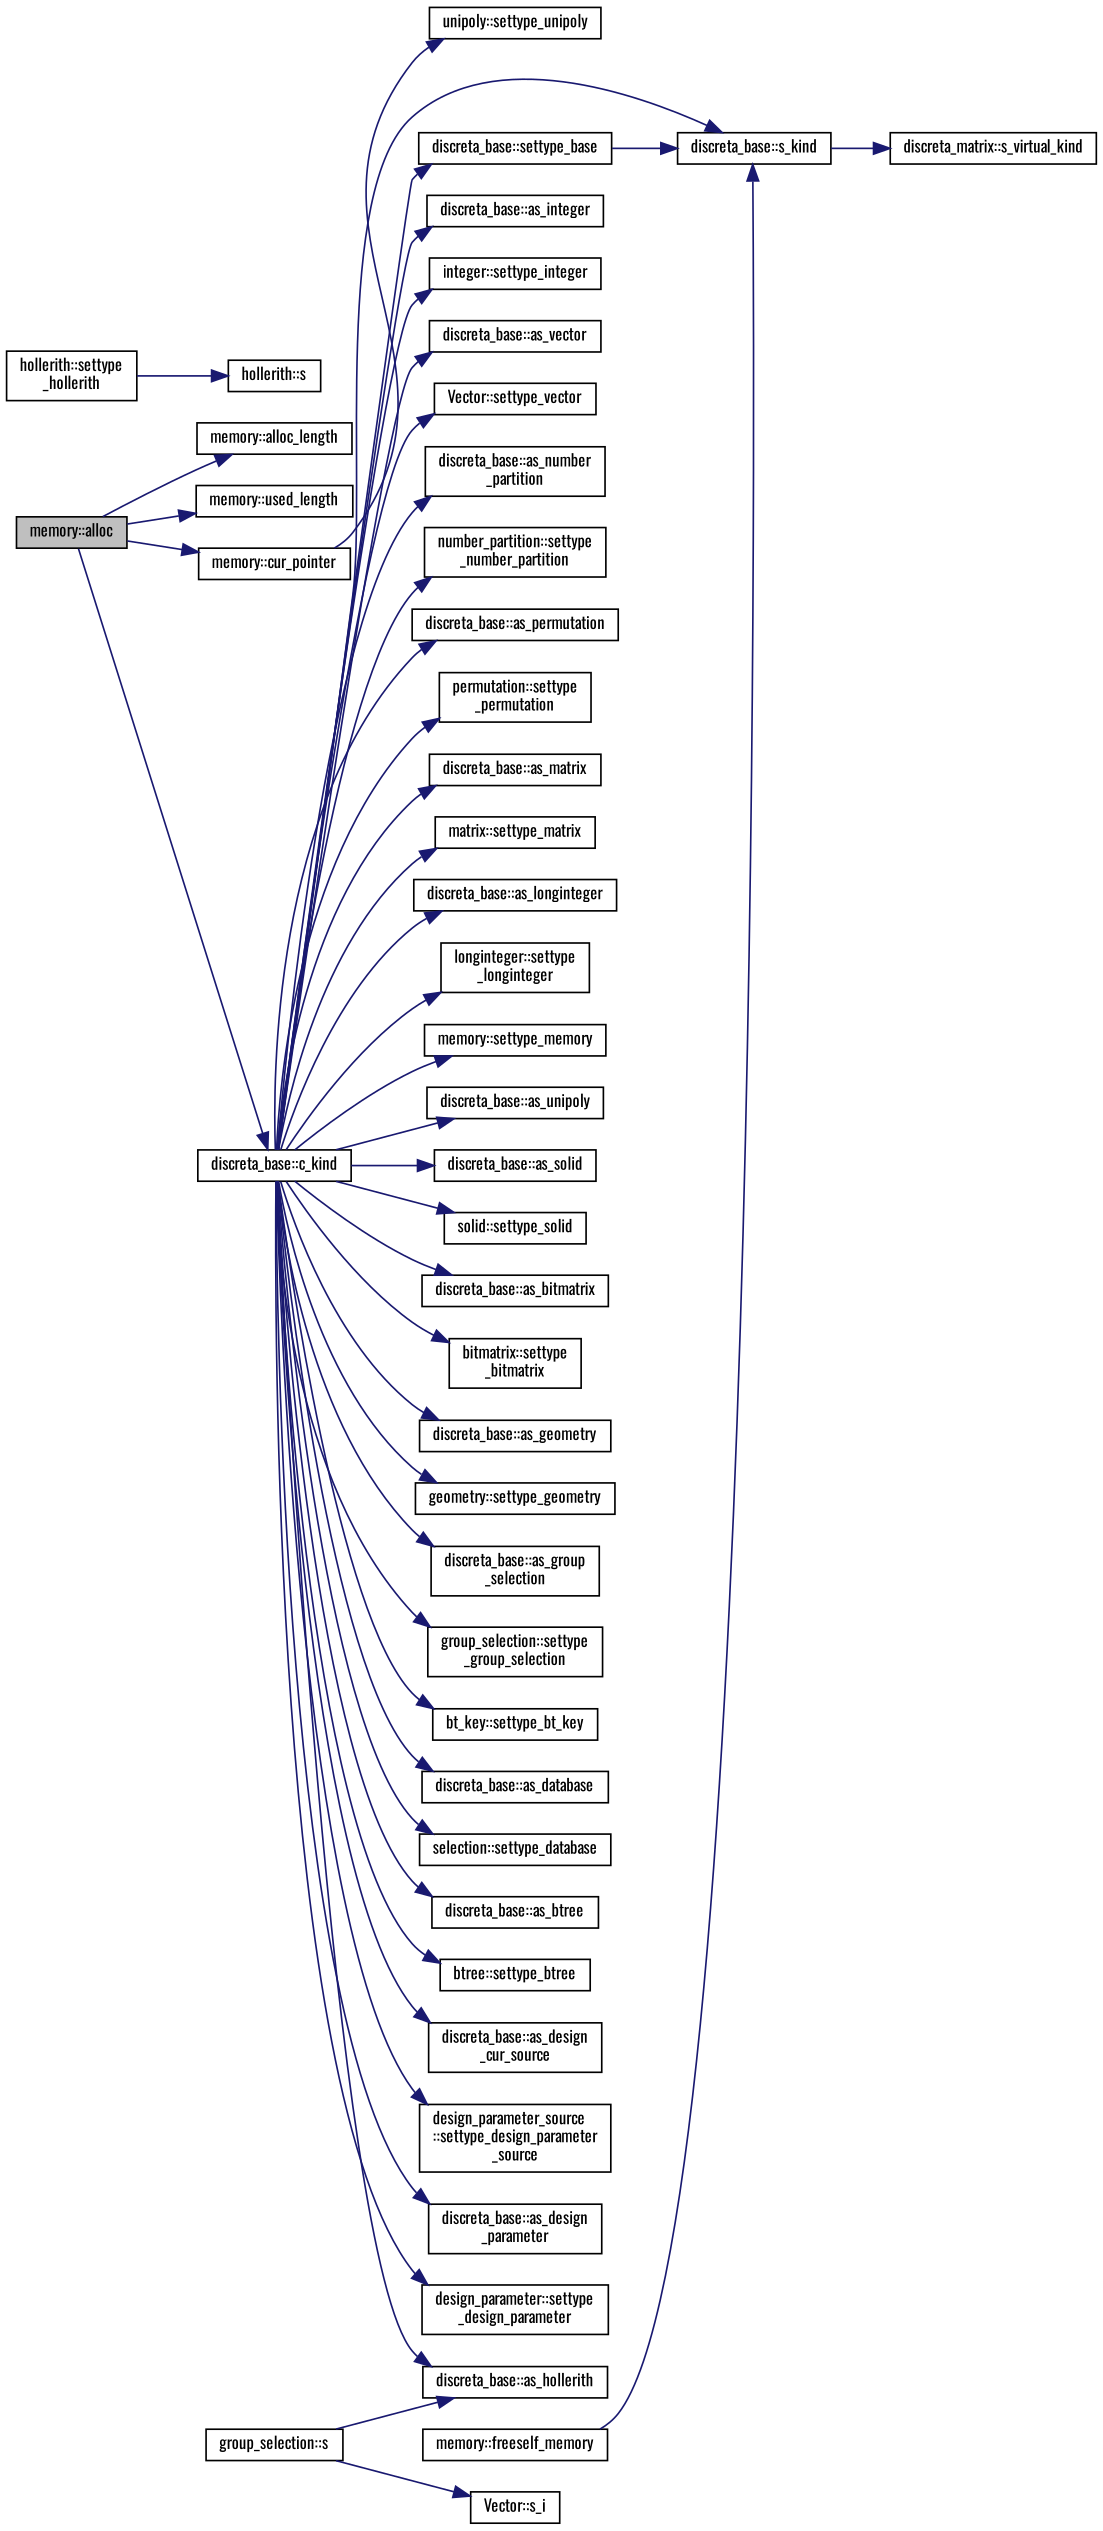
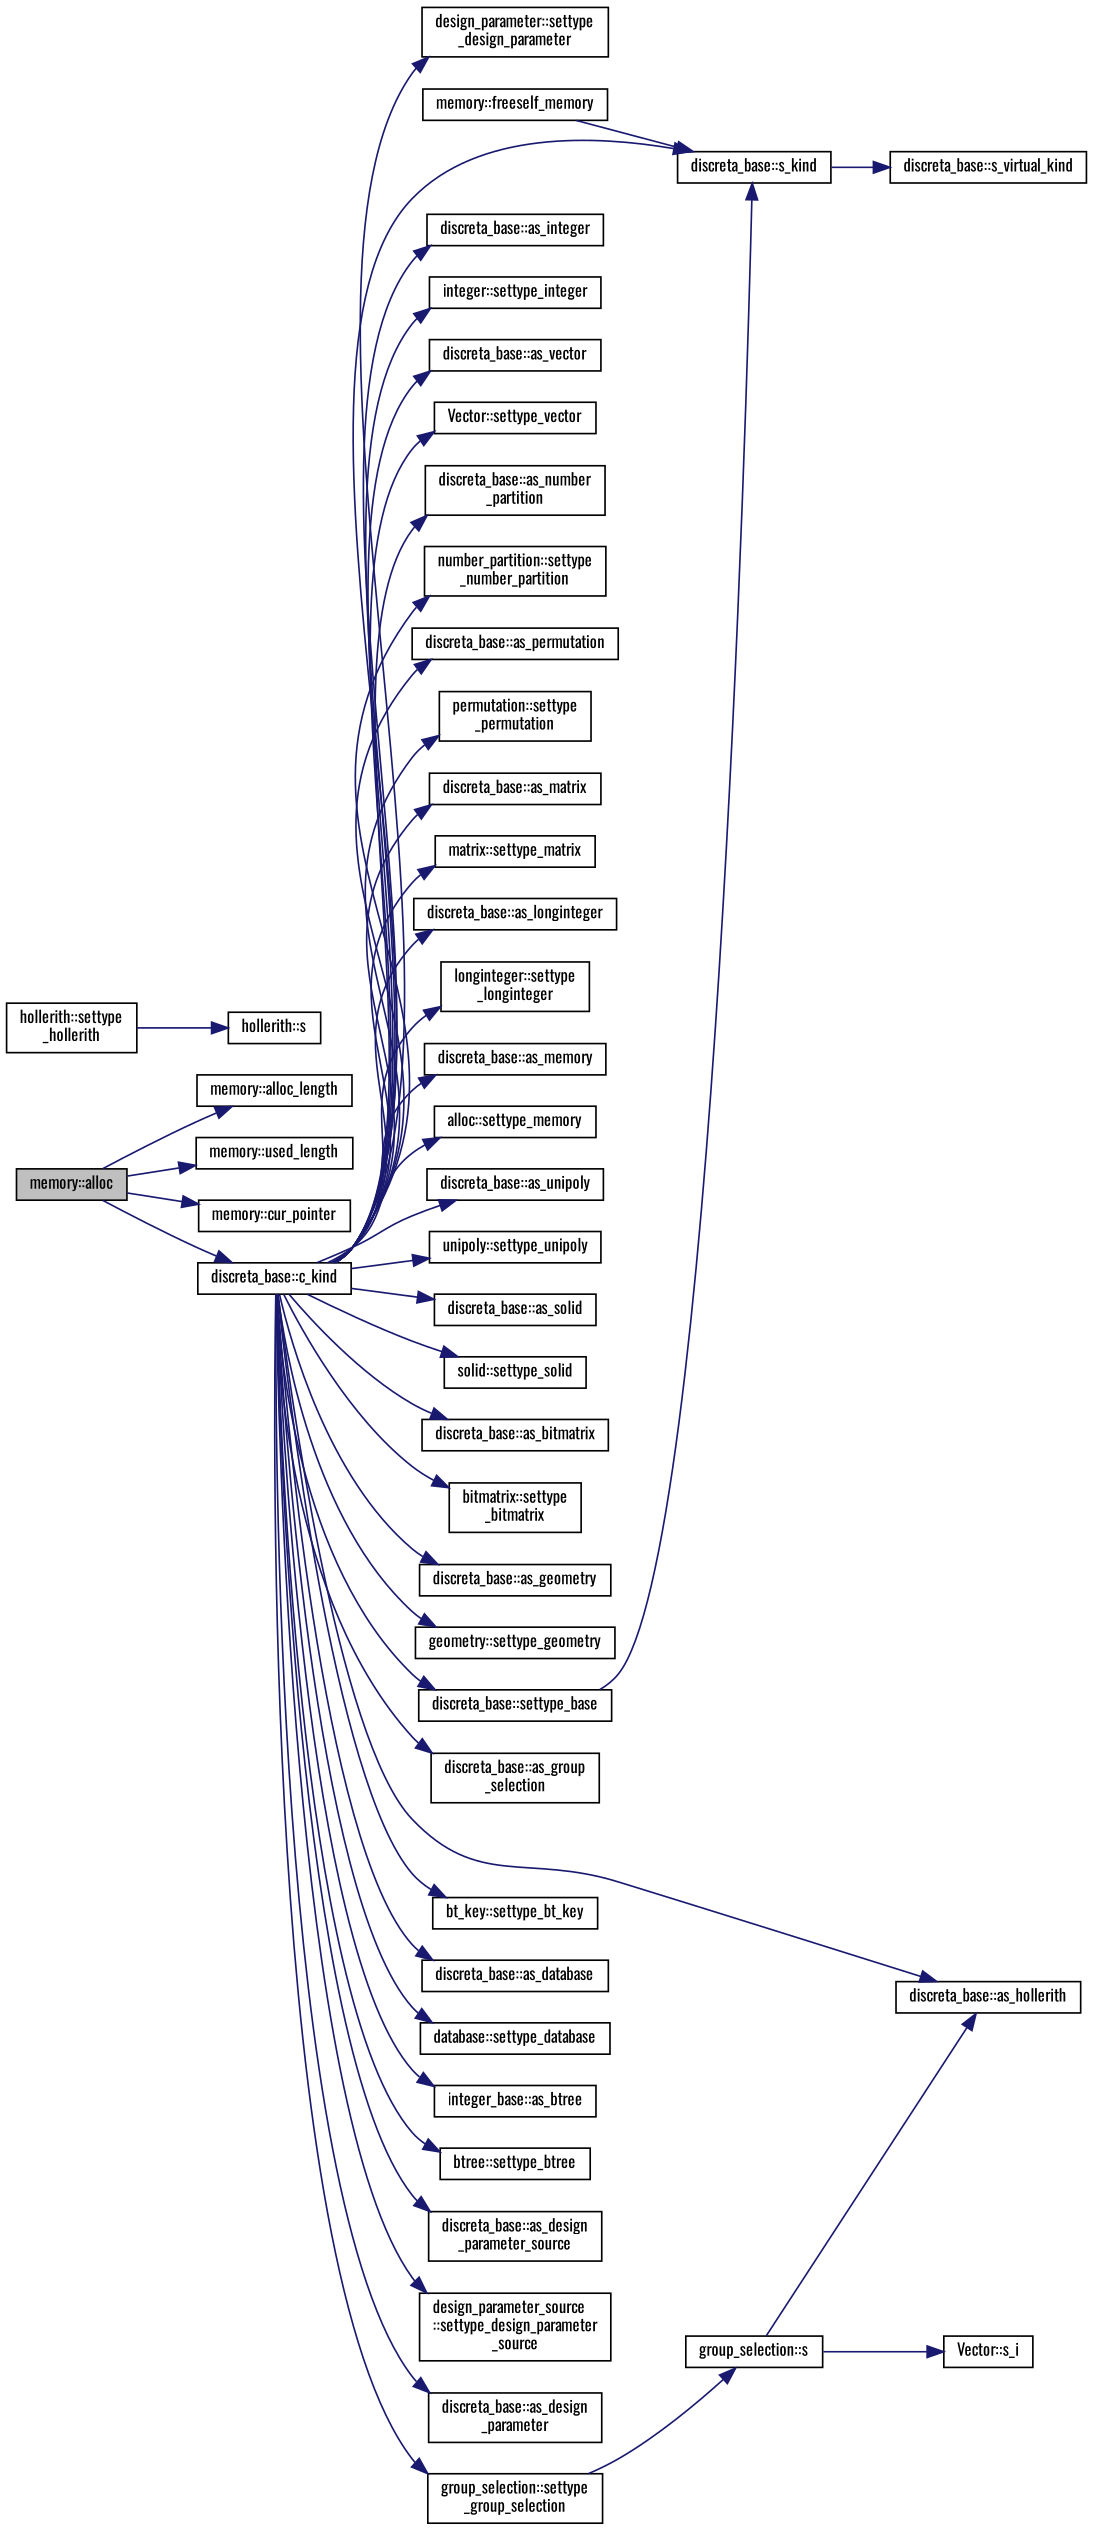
node "discreta_matrix::s_virtual_kind": label "discreta_matrix::s_virtual_kind" -> "discreta_base::s_virtual_kind"
edge "memory::cur_pointer" -> "unipoly::settype_unipoly": now "discreta_base::c_kind" -> "unipoly::settype_unipoly"
node "memory::settype_memory": label "memory::settype_memory" -> "alloc::settype_memory"
node "discreta_base::as_memory": added
node "selection::settype_database": label "selection::settype_database" -> "database::settype_database"
node "discreta_base::as_btree": label "discreta_base::as_btree" -> "integer_base::as_btree"
node "discreta_base::as_design _cur_source": label "discreta_base::as_design _cur_source" -> "discreta_base::as_design _parameter_source"
edge "group_selection::settype _group_selection" -> "group_selection::s": added
